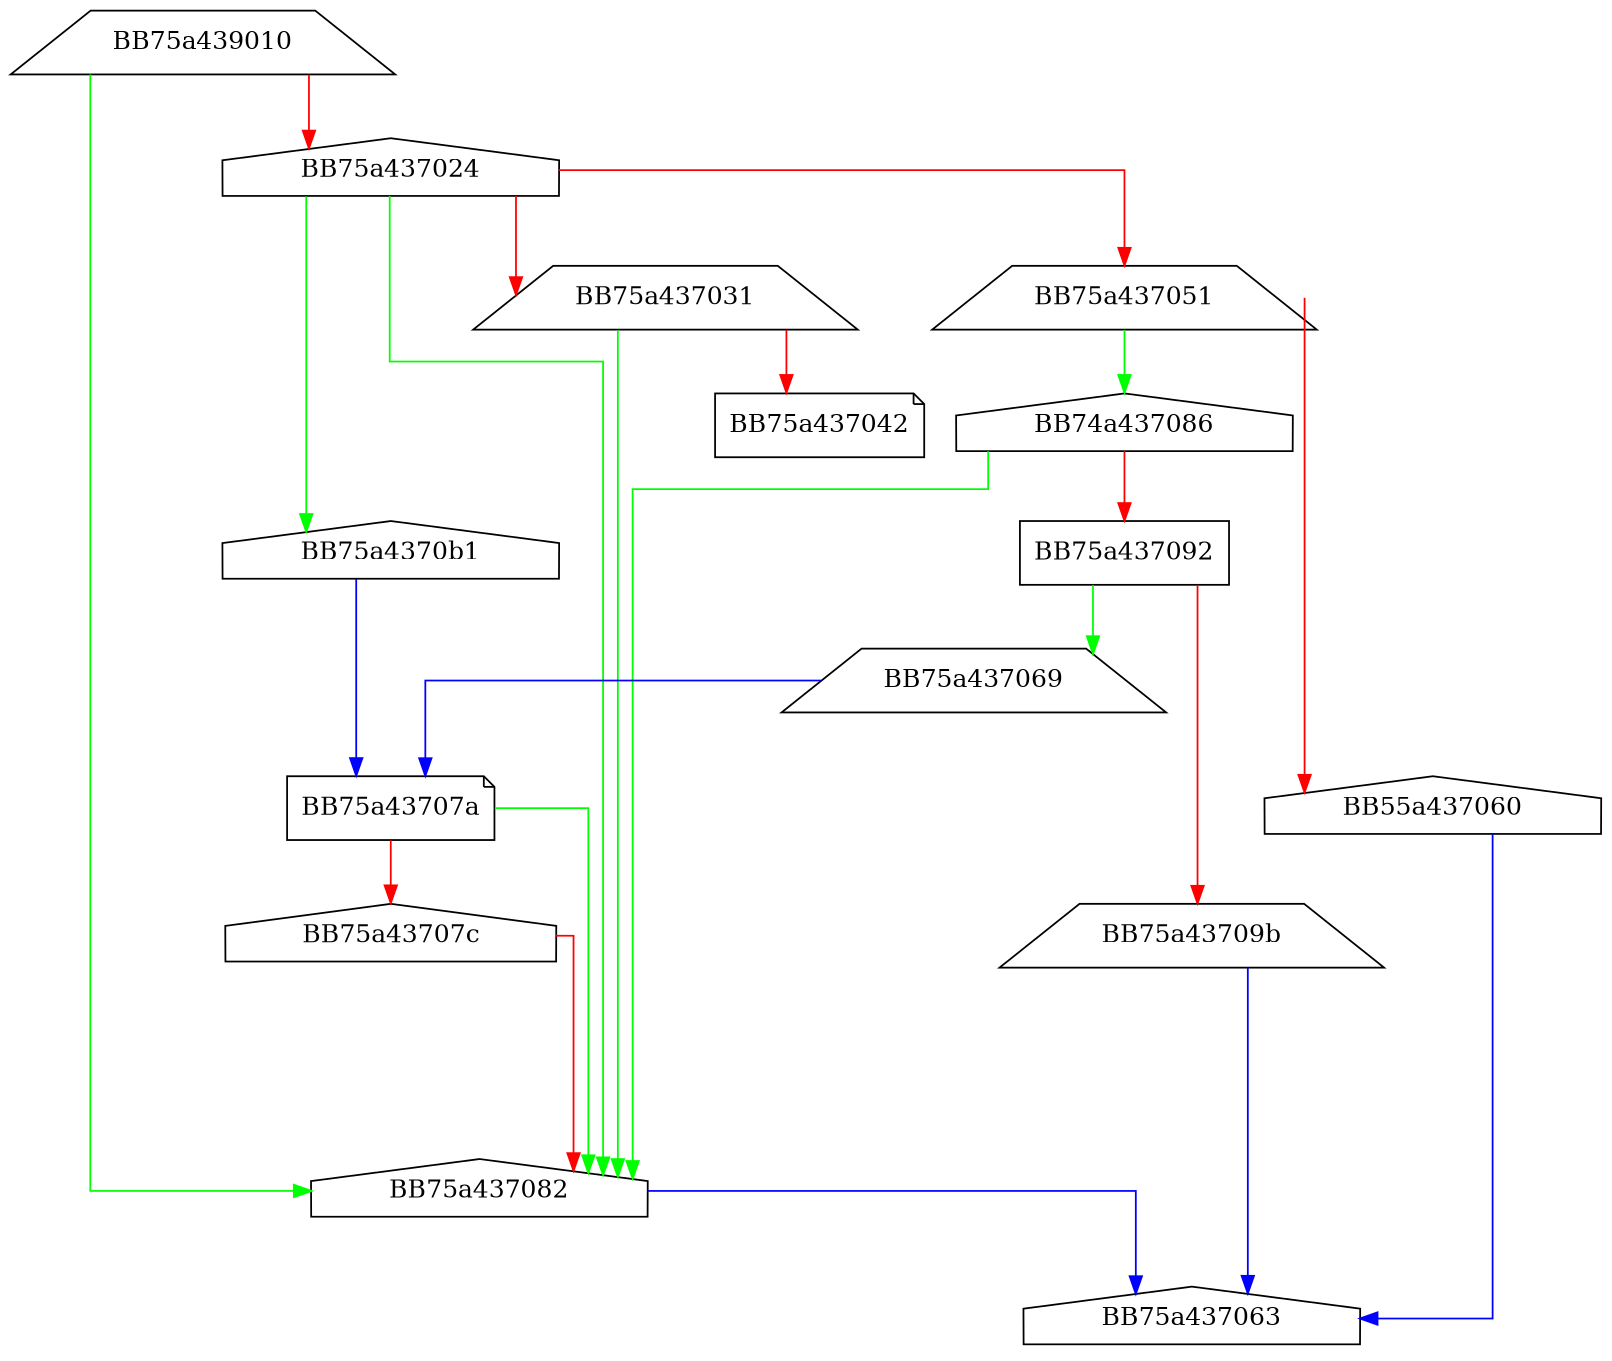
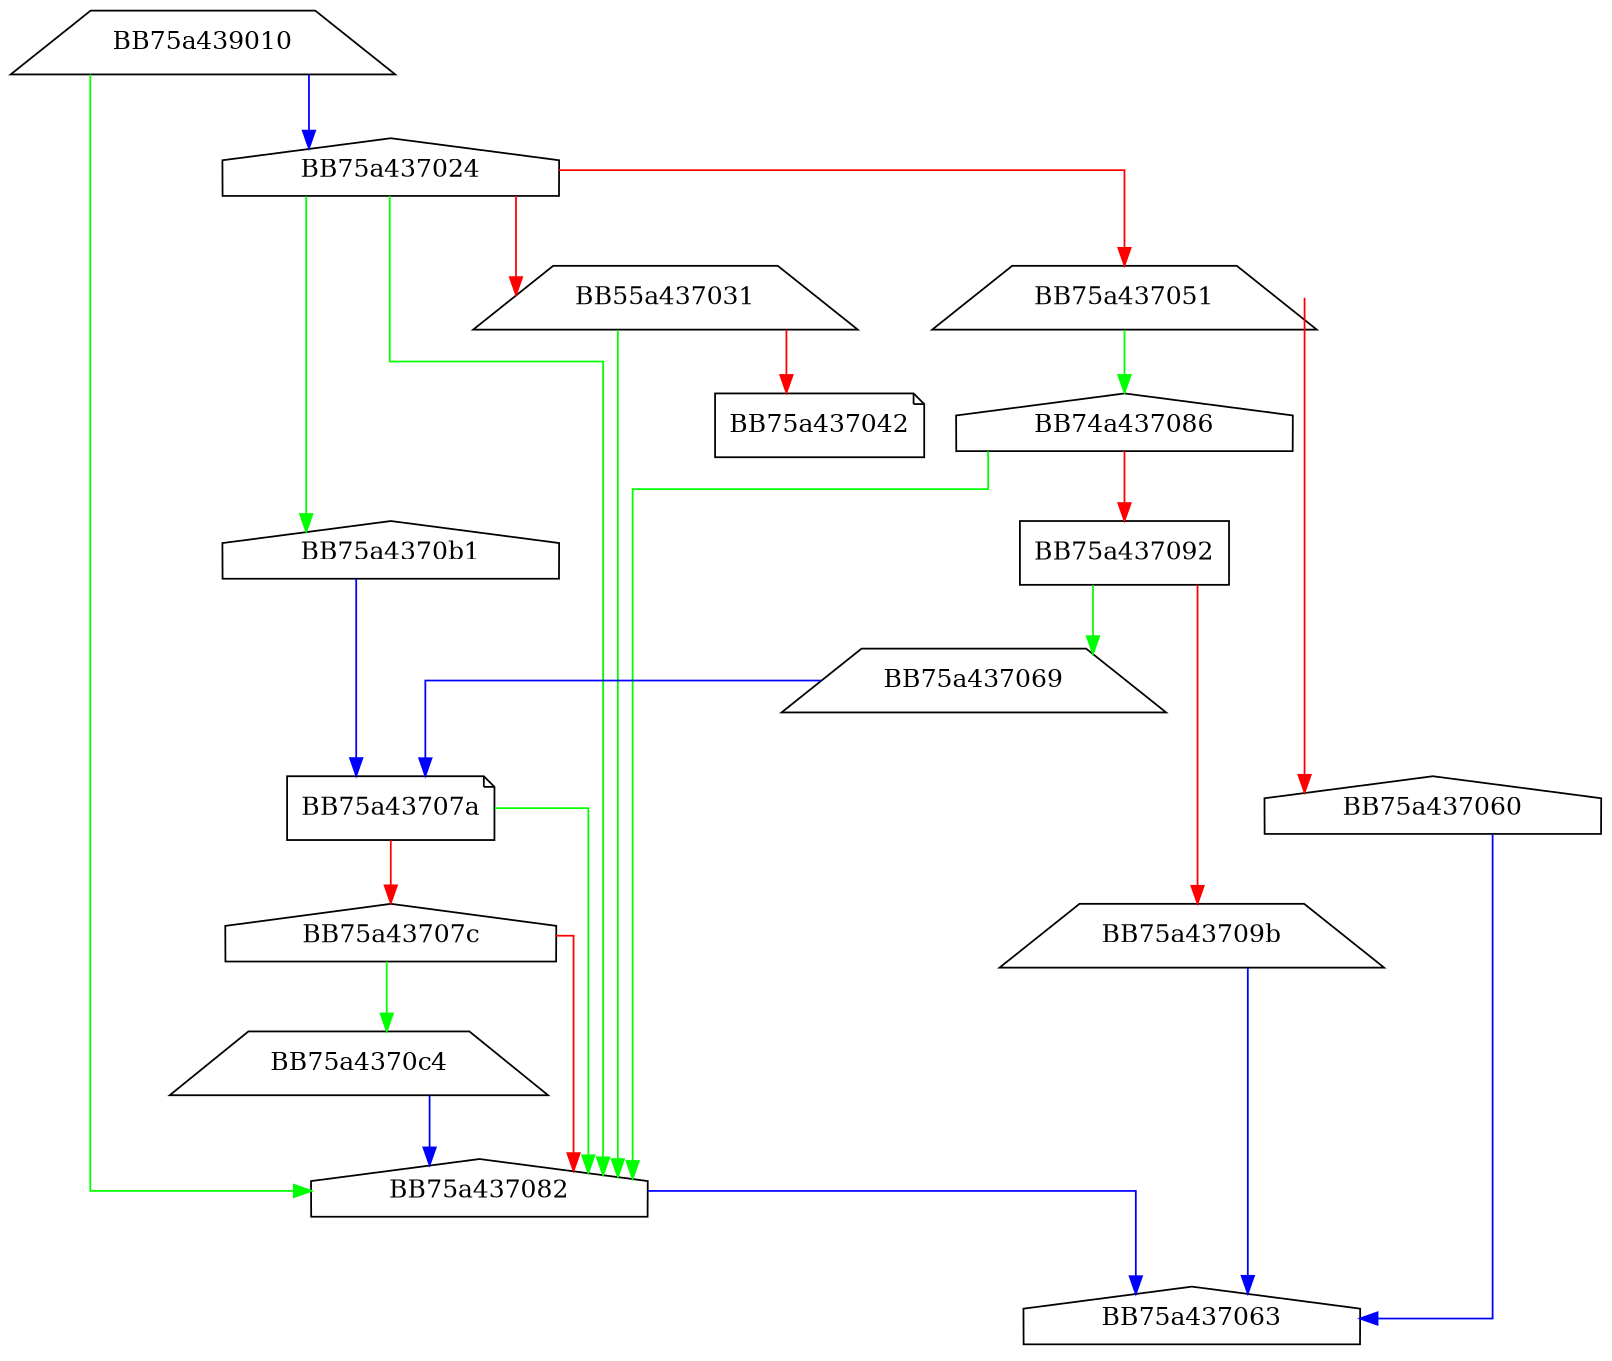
edge "BB75a439010" -> "BB75a437024": color red -> blue
node "BB75a437031": label "BB75a437031" -> "BB55a437031"
node "BB55a437060": label "BB55a437060" -> "BB75a437060"
node "BB75a4370c4": added
